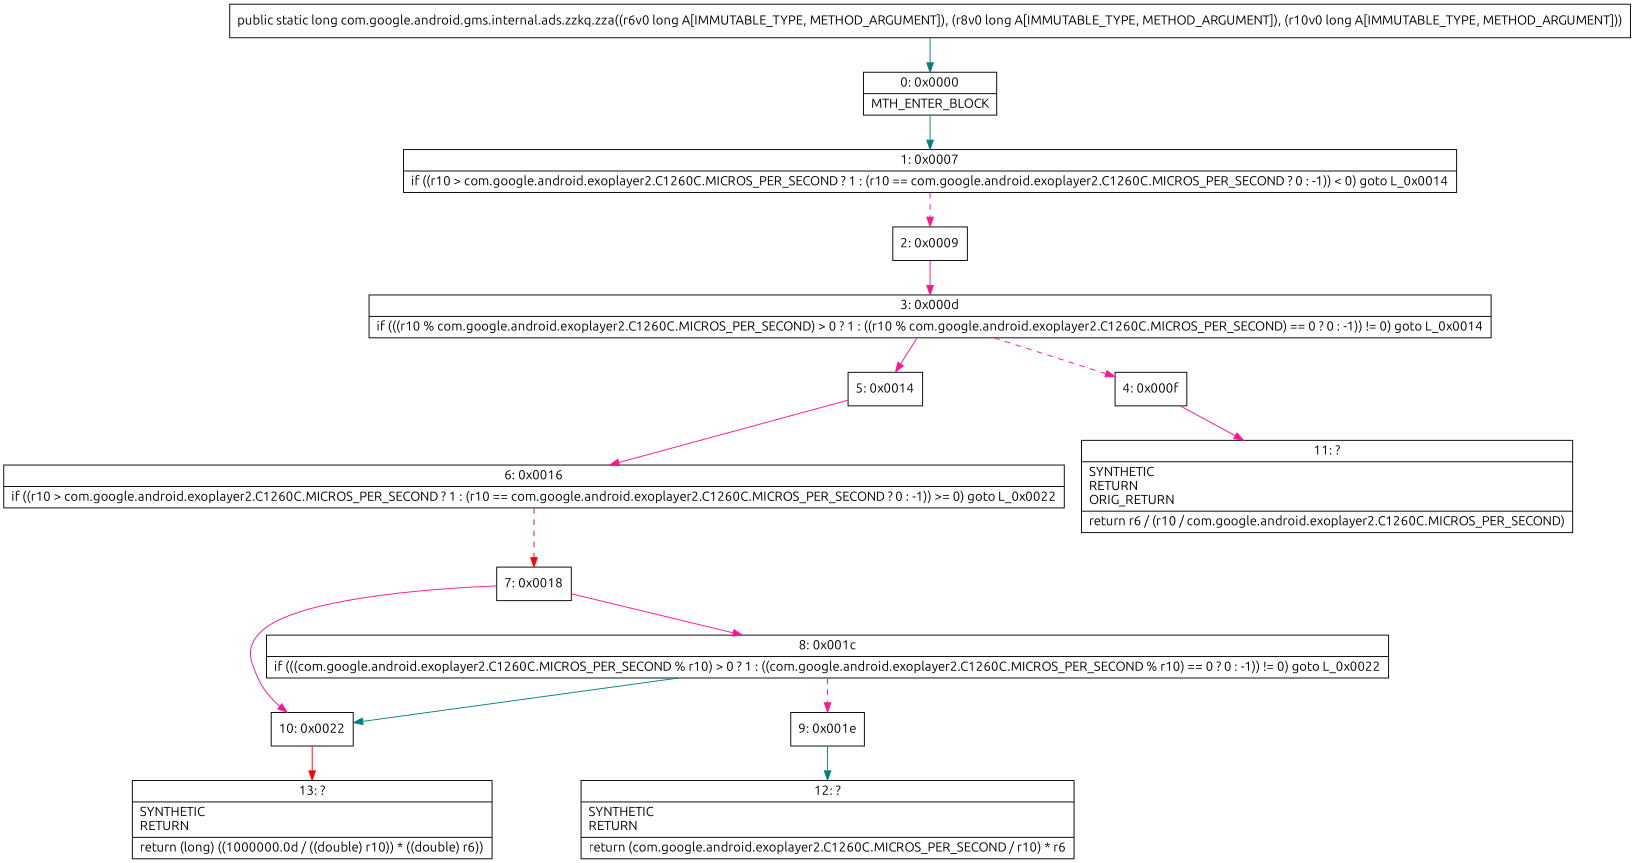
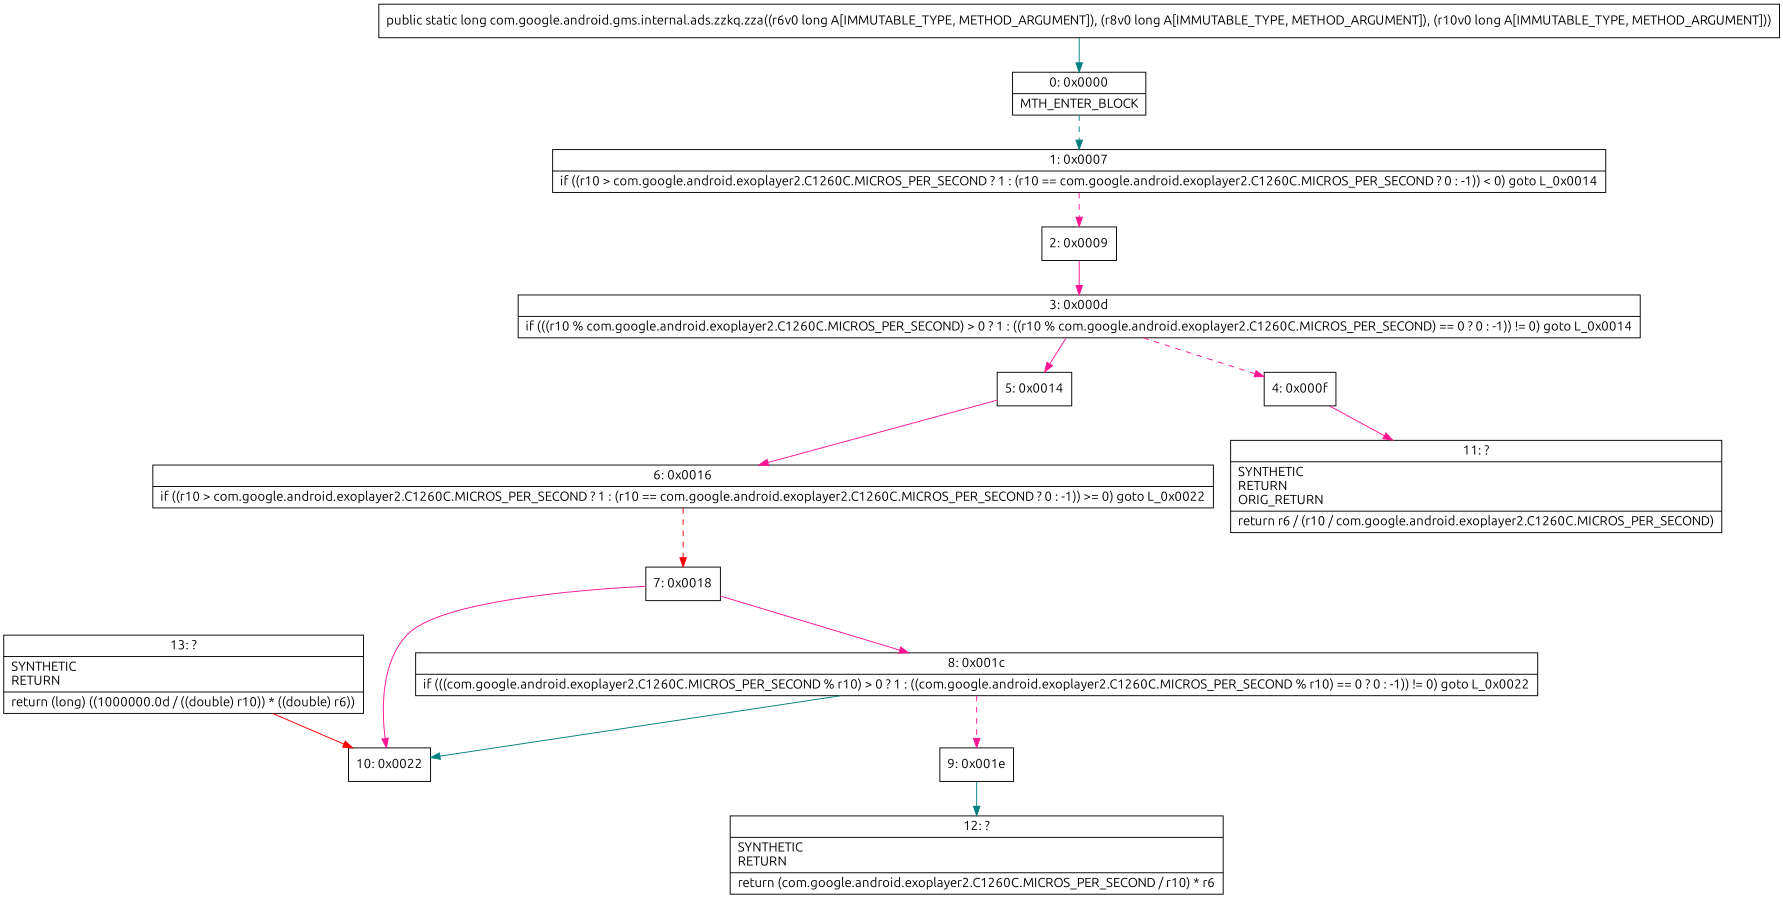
edge "0: 0x0000" -> "1: 0x0007": style solid -> dashed
edge "10: 0x0022" -> "13: ?": reversed
